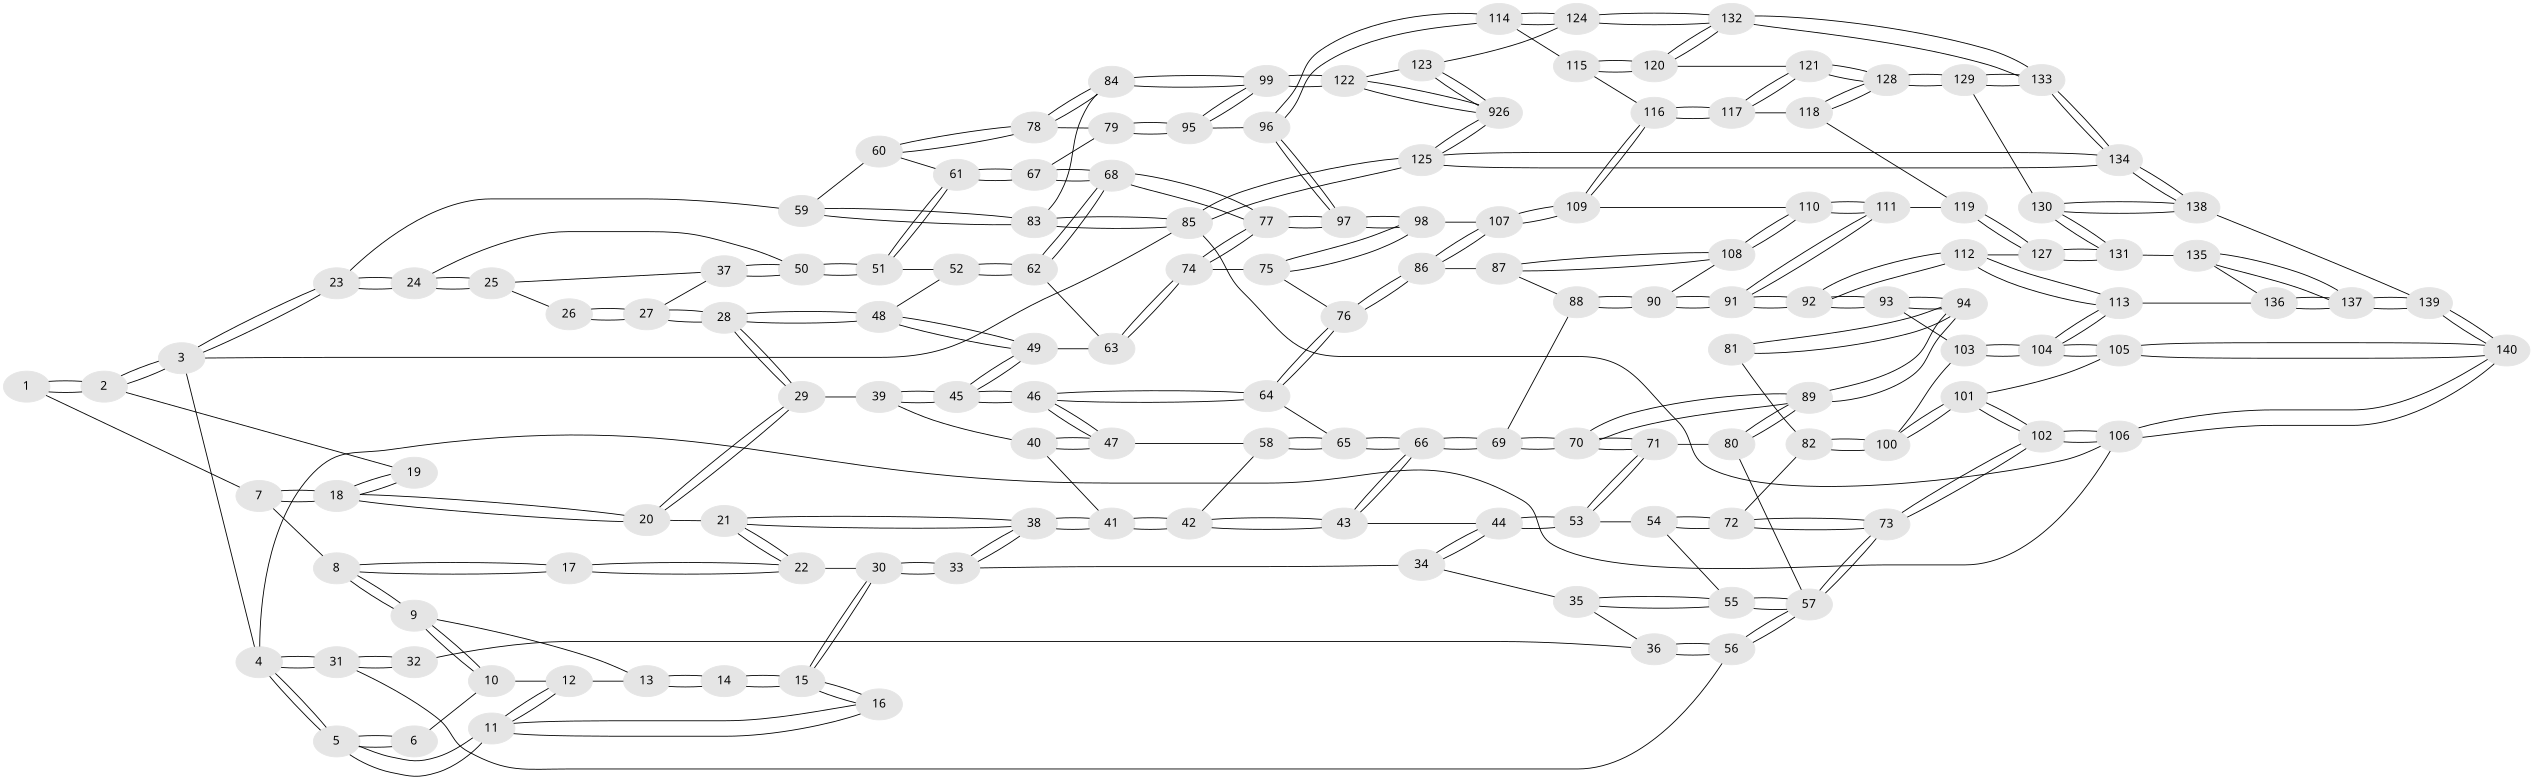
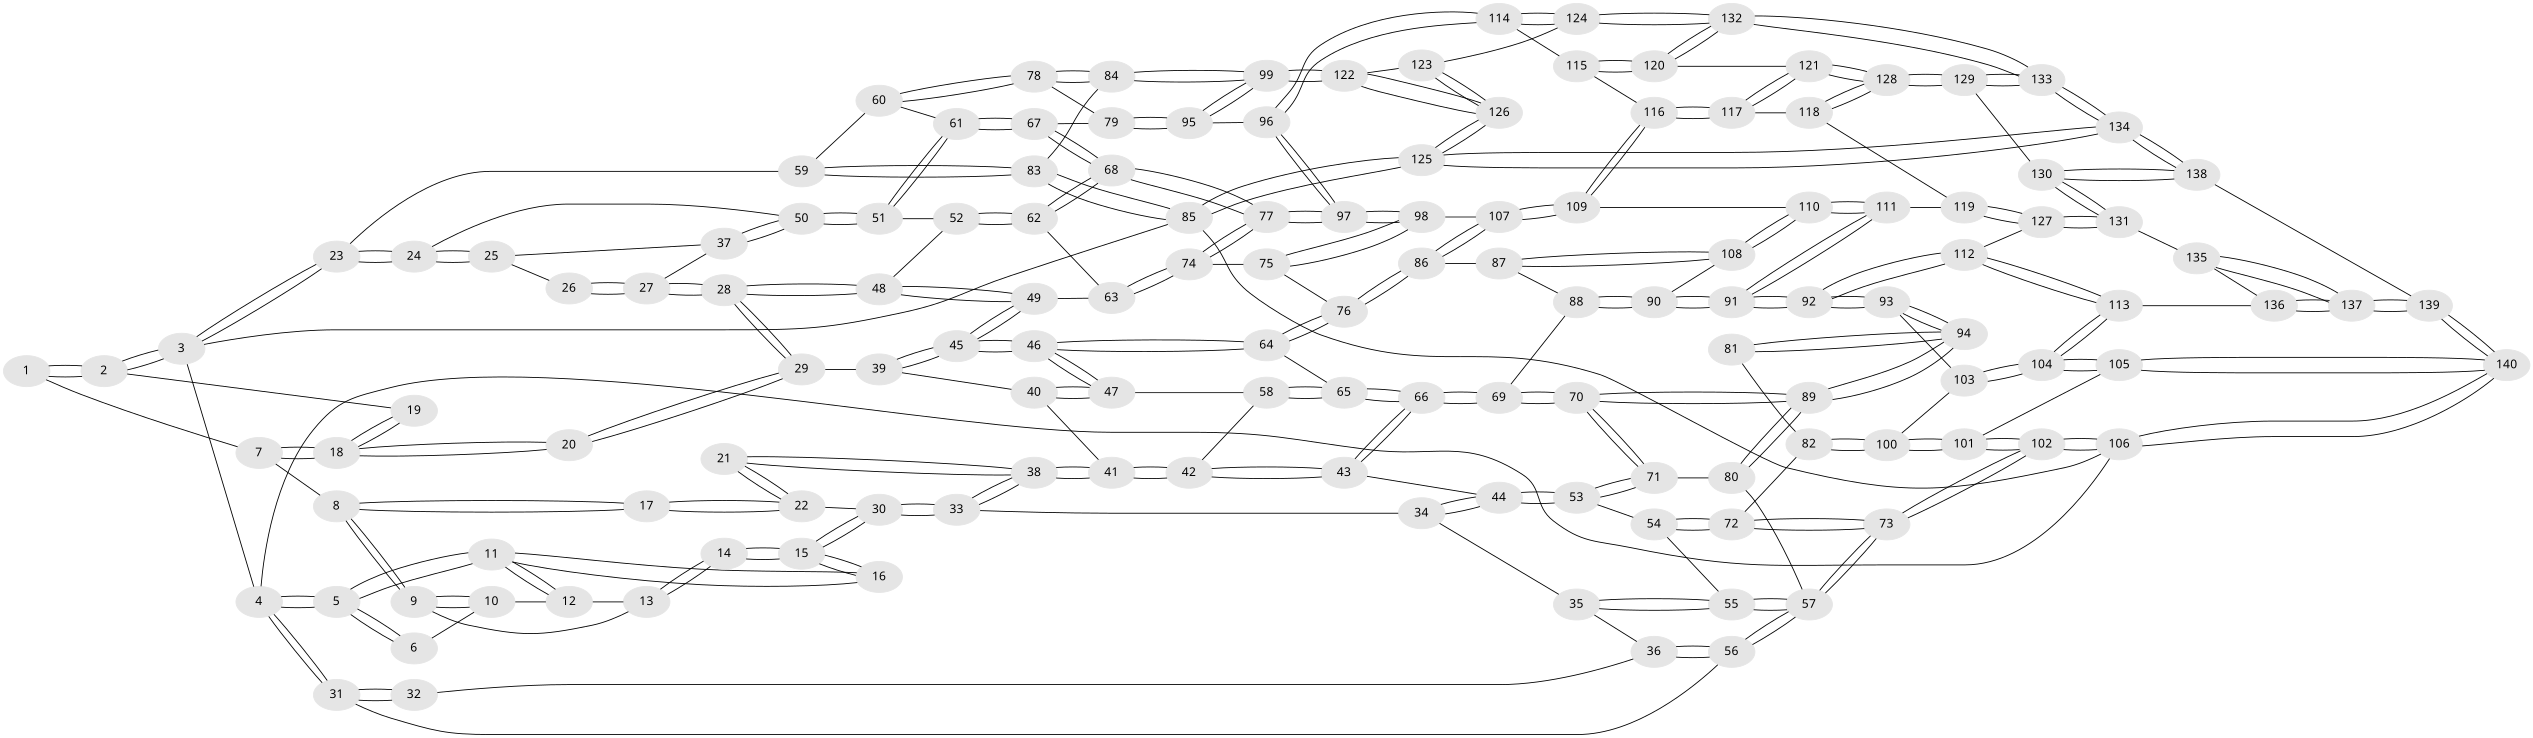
node "926": label "926" -> "126"
edge "20" -- "21": removed
